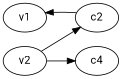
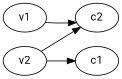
edge "c2" -> "v1": reversed
node "c4": label "c4" -> "c1"
